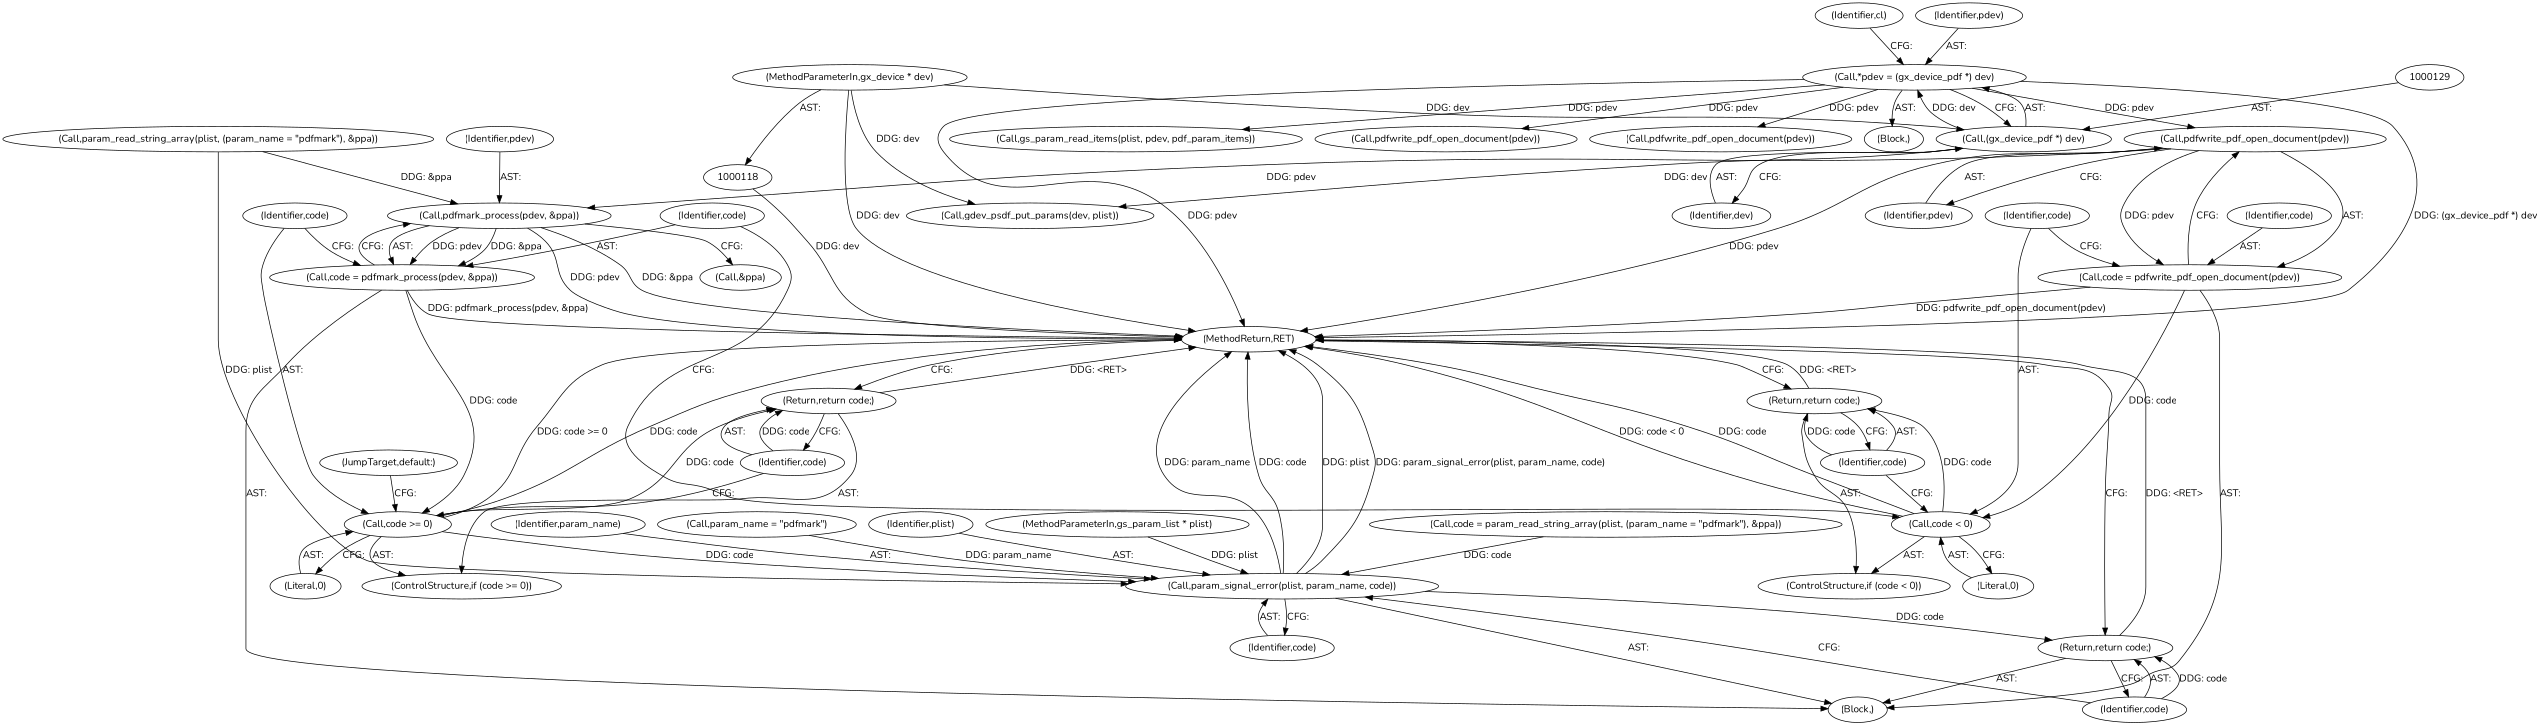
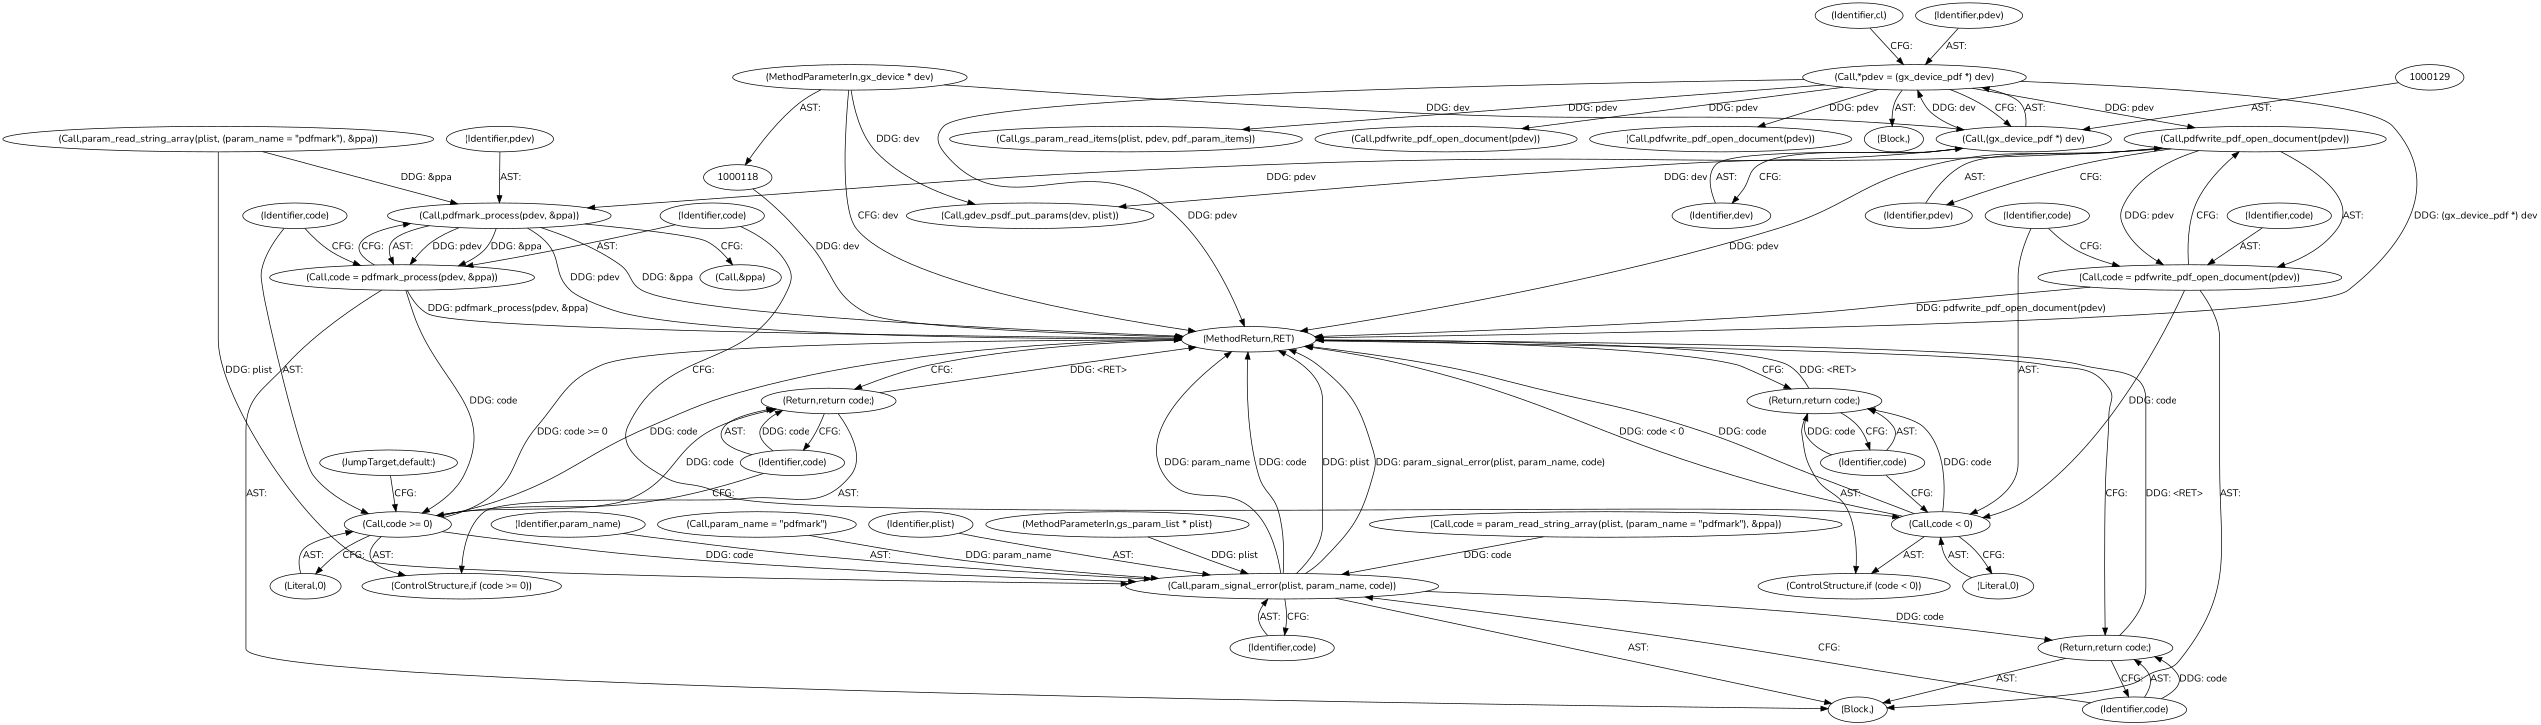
edge "(MethodParameterIn,gx_device * dev)" -> "(MethodReturn,RET)": label "DDG: dev" -> "CFG: dev"
